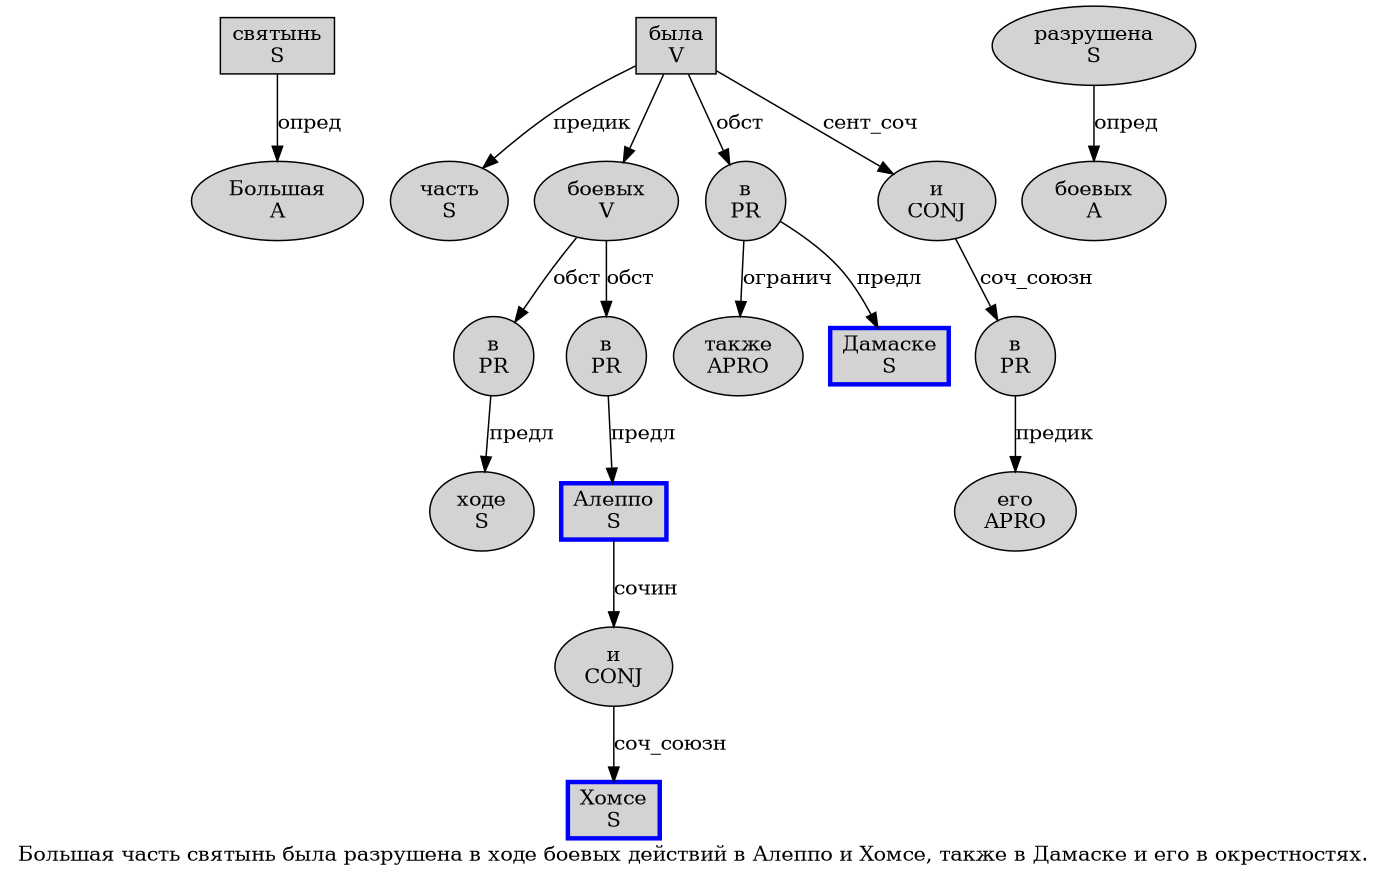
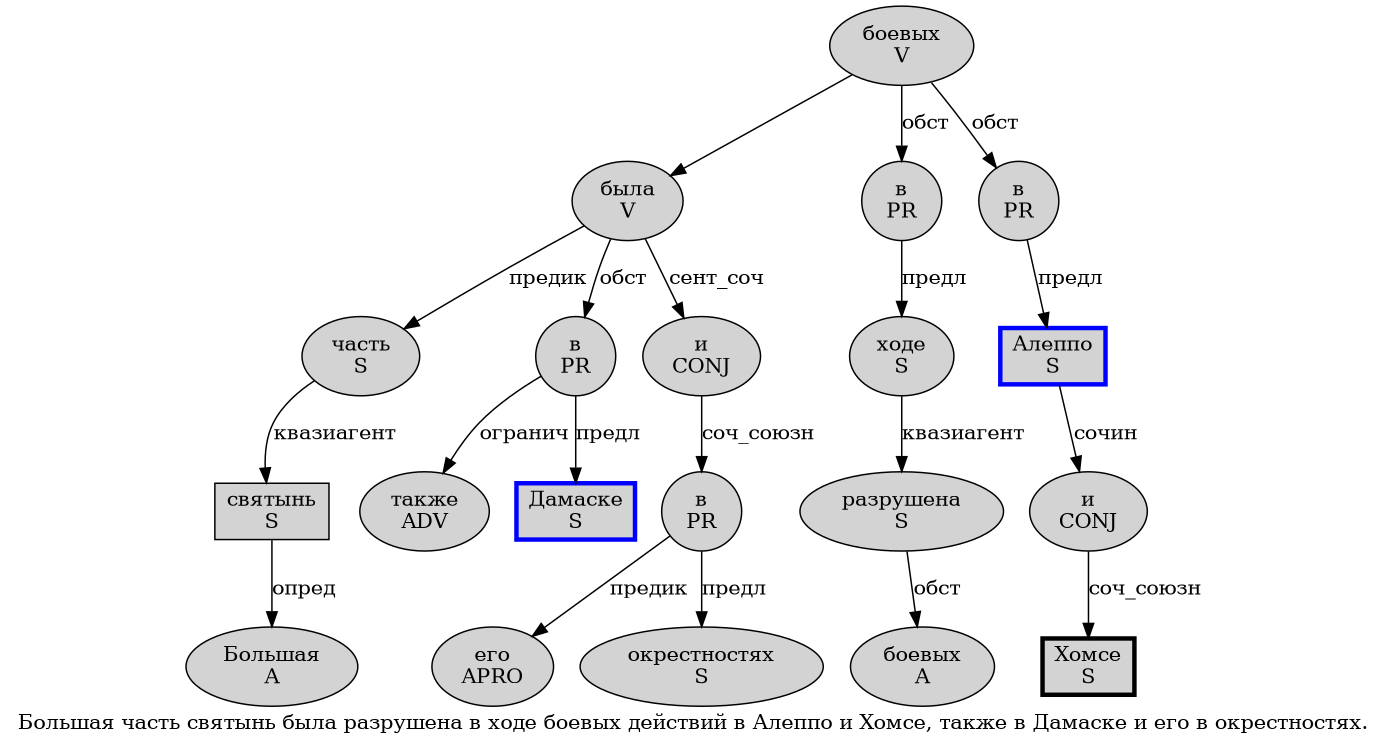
node "была V": shape box -> ellipse
edge "была V" -> "боевых V": reversed
edge "разрушена S" -> "боевых A": label "опред" -> "обст"
node "также APRO": label "также APRO" -> "также ADV"
edge "часть S" -> "святынь S": added, label "квазиагент"
edge "ходе S" -> "разрушена S": added, label "квазиагент"
node "окрестностях S": added
node "Хомсе S": color blue -> black
